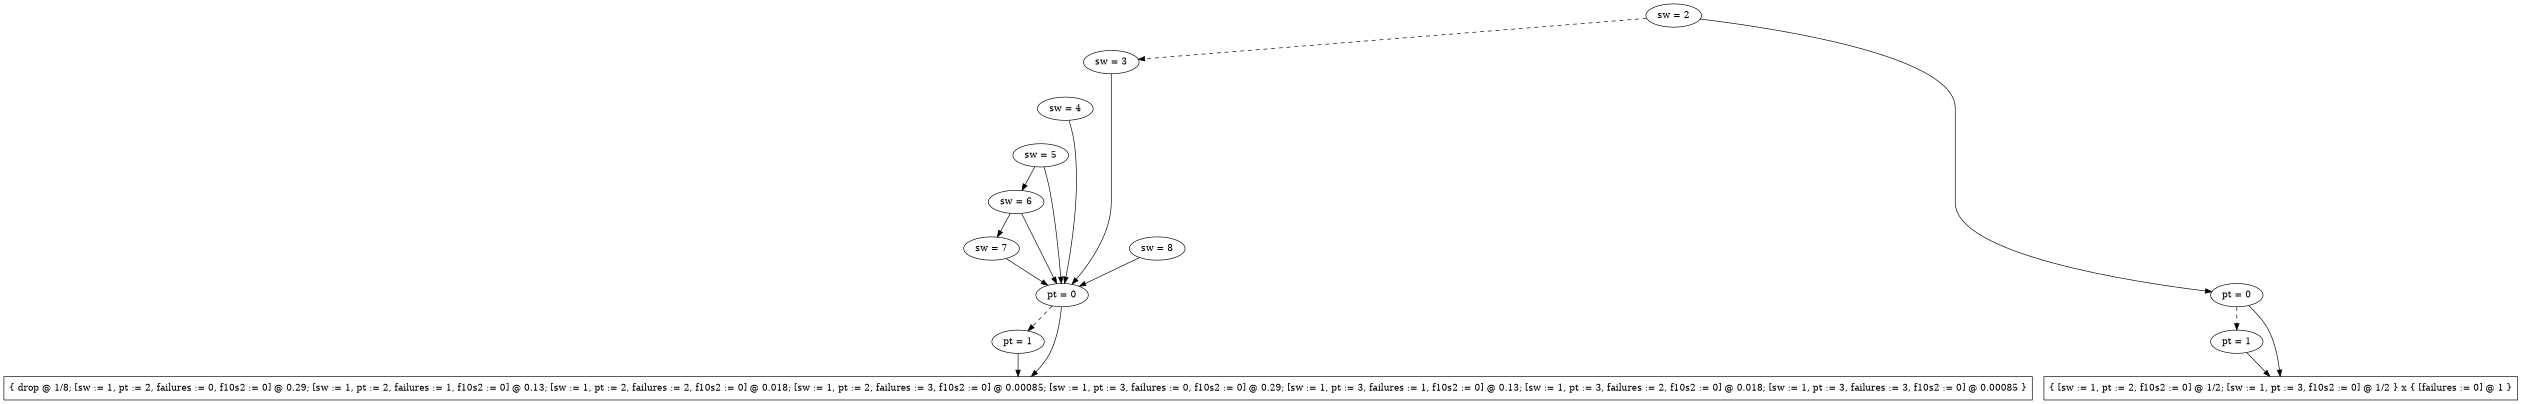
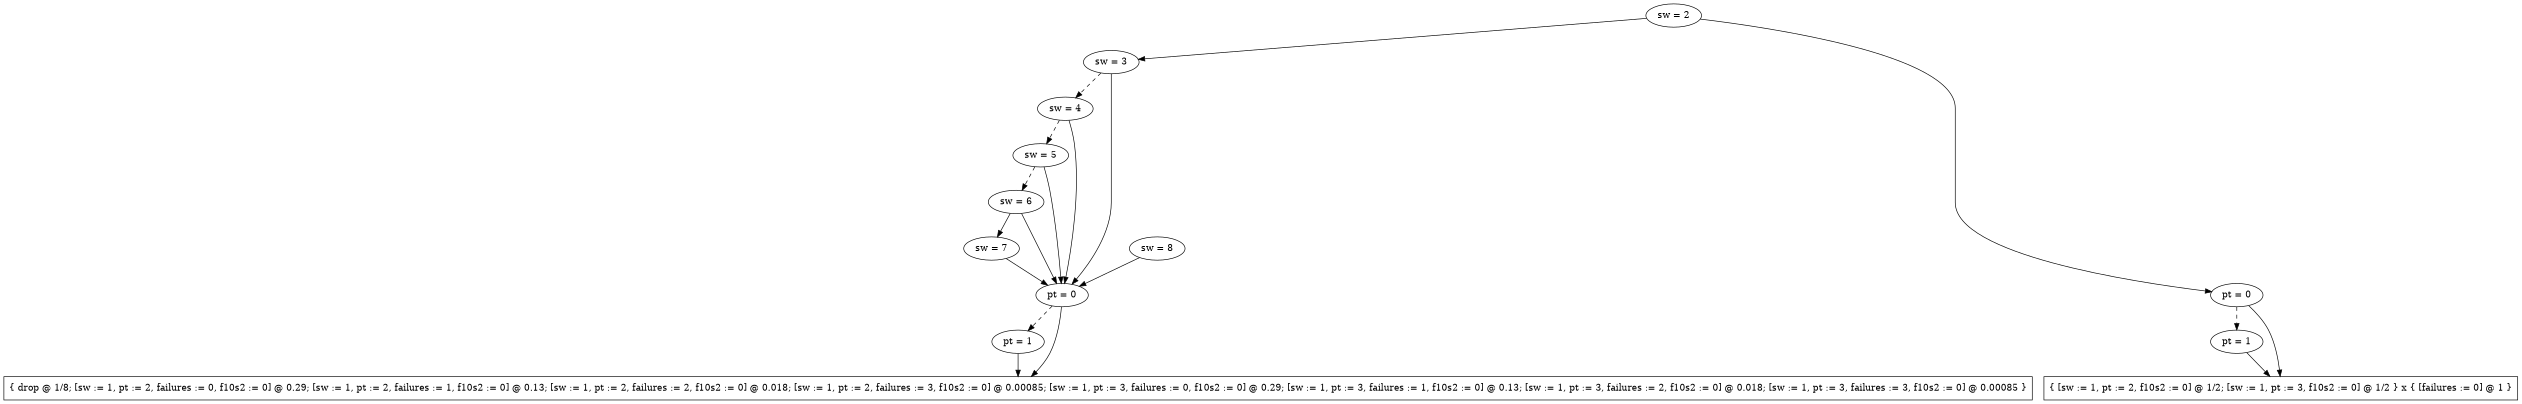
edge "sw = 2" -> "sw = 3": style dashed -> solid
edge "sw = 3" -> "sw = 4": added
edge "sw = 4" -> "sw = 5": added
edge "sw = 5" -> "sw = 6": style solid -> dashed
